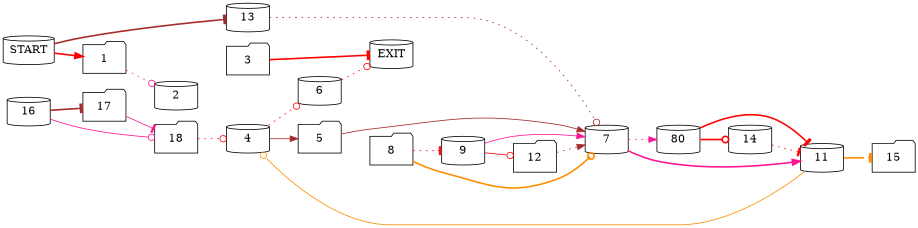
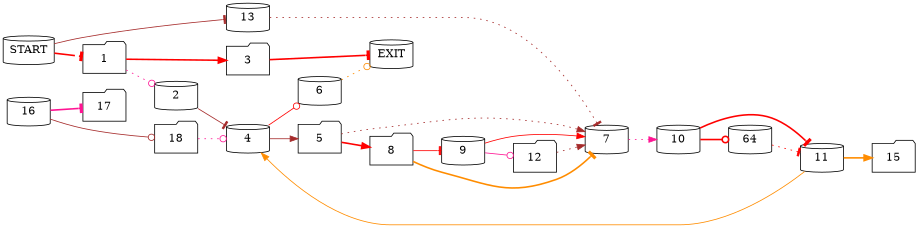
edge "13" -> "7": arrowhead odot -> tee
edge "START" -> "13": style bold -> solid
edge "START" -> "1": arrowhead normal -> tee
edge "1" -> "3": added
edge "6" -> "EXIT": color red -> darkorange
edge "16" -> "17": color brown -> deeppink
edge "2" -> "4": added
edge "4" -> "6": style dotted -> solid
edge "5" -> "7": style solid -> dotted
edge "17" -> "18": removed
edge "16" -> "18": color deeppink -> brown
edge "9" -> "7": color deeppink -> red
edge "18" -> "4": color red -> deeppink
node "80": label "80" -> "10"
node "14": label "14" -> "64"
edge "5" -> "8": added
edge "8" -> "9": style dotted -> solid
edge "9" -> "12": color red -> deeppink
edge "11" -> "15": arrowhead tee -> normal
edge "7" -> "11": removed
edge "8" -> "7": arrowhead odot -> tee
edge "11" -> "4": arrowhead odot -> normal
